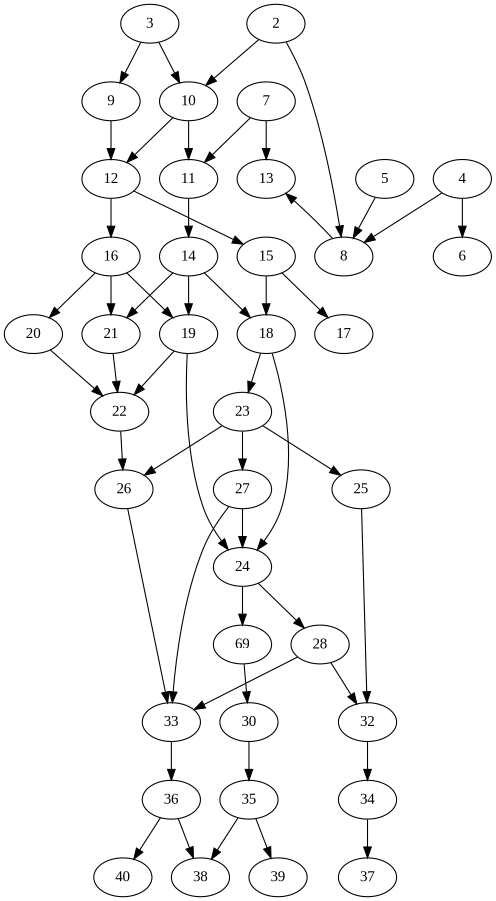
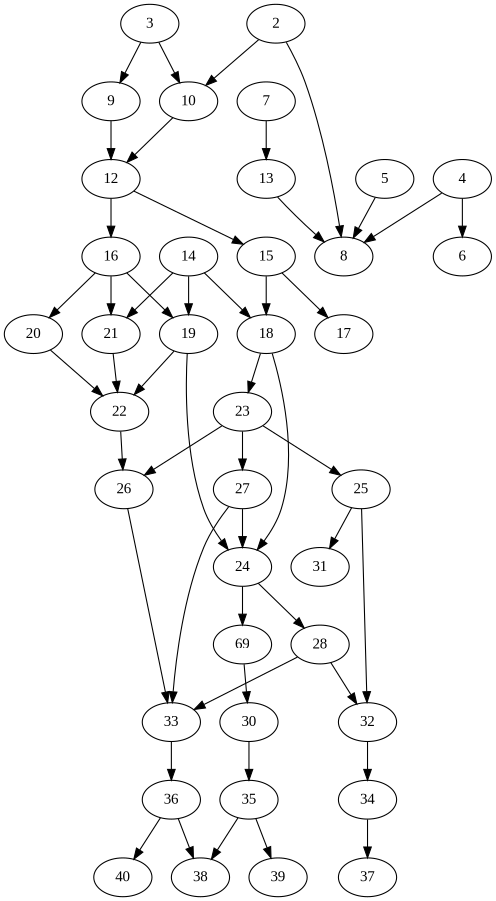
node "11": removed
edge "8" -> "13": reversed
node "31": added
